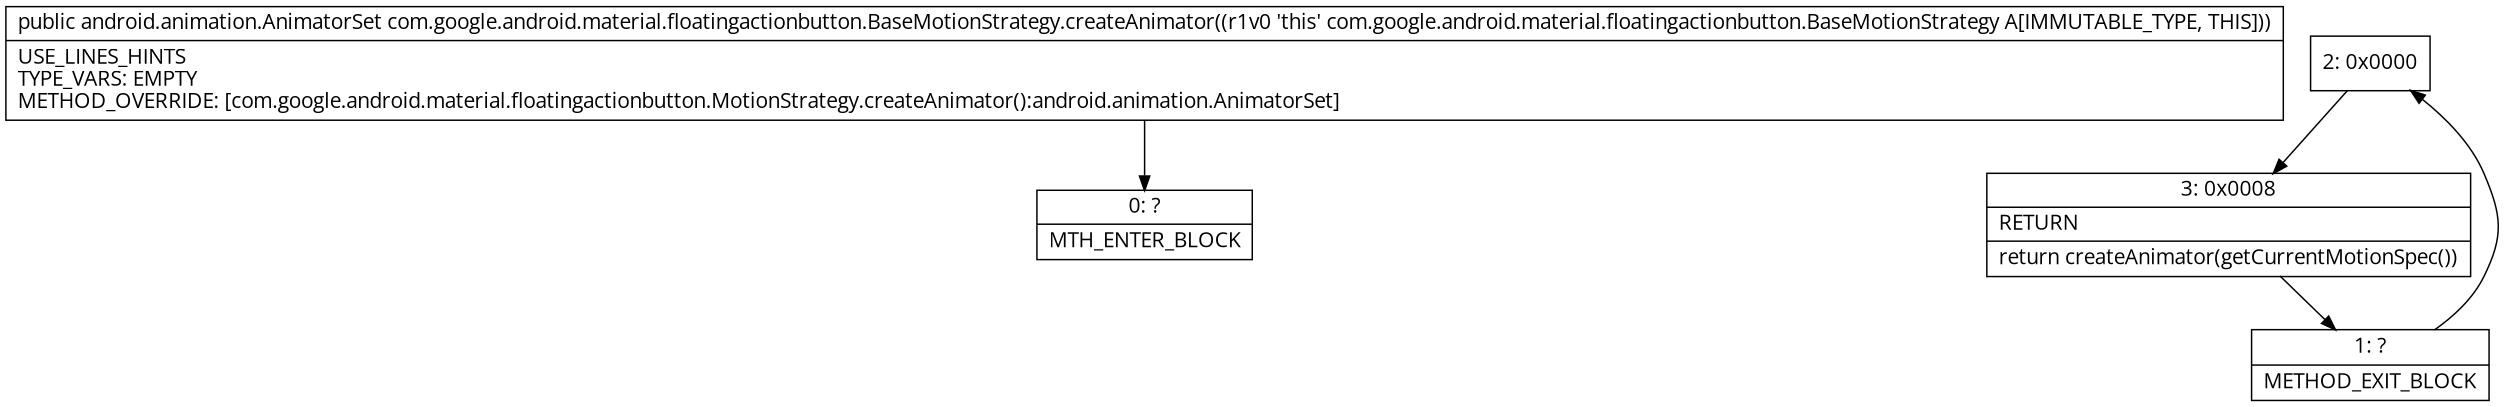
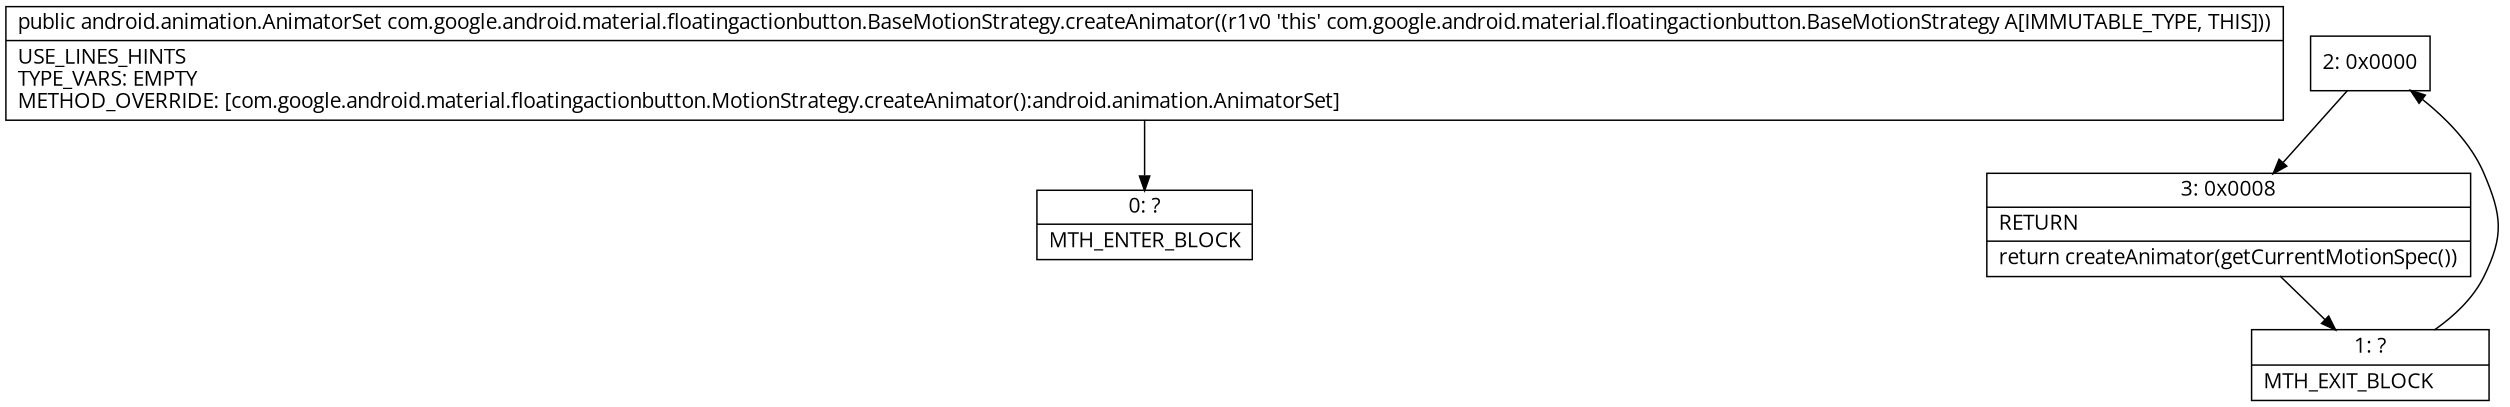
node "1: ?": text "METHOD_EXIT_BLOCK" -> "MTH_EXIT_BLOCK"
